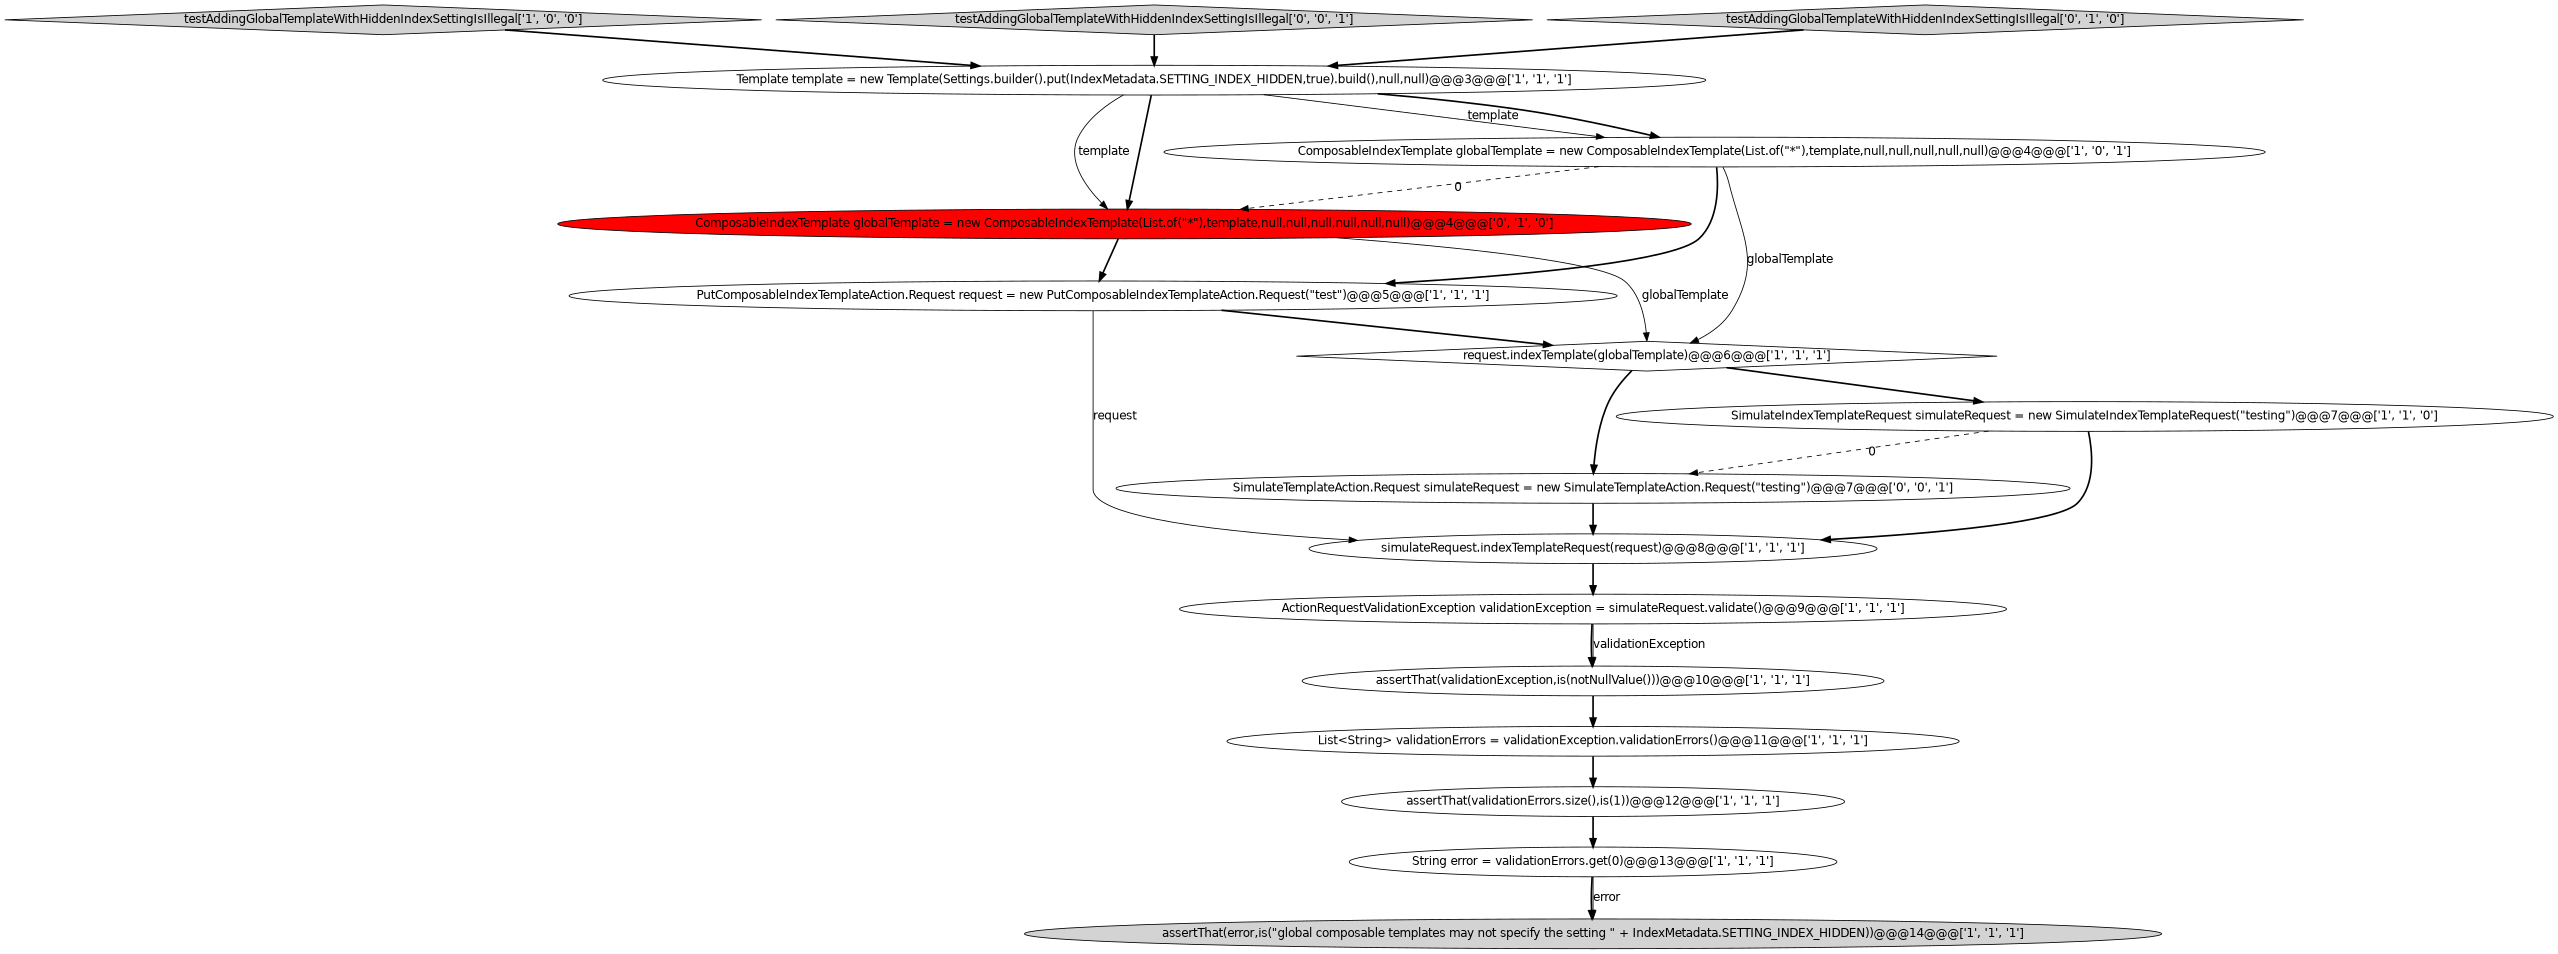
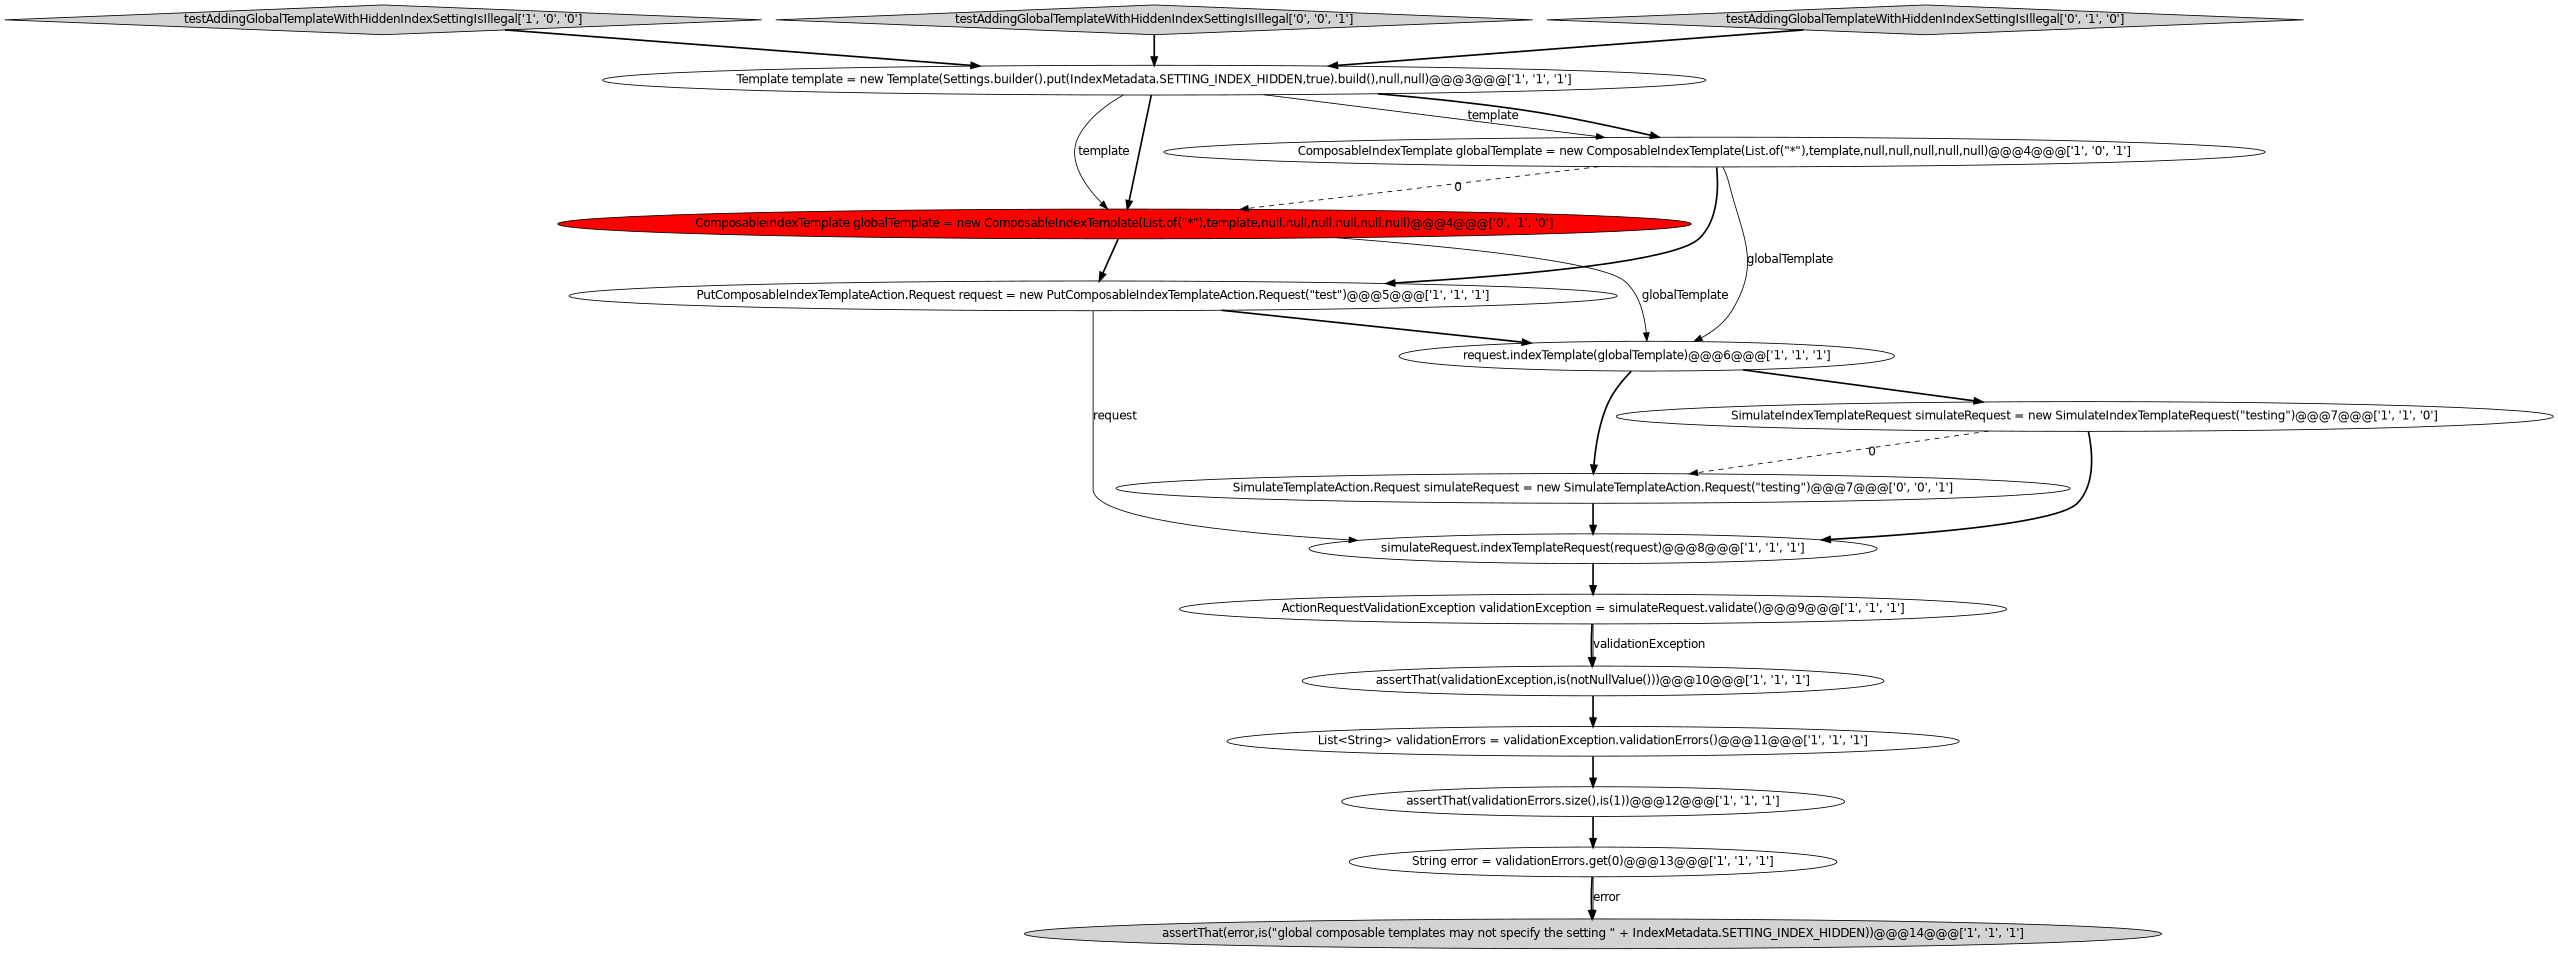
node "request.indexTemplate(globalTemplate)@@@6@@@['1', '1', '1']": shape diamond -> ellipse
